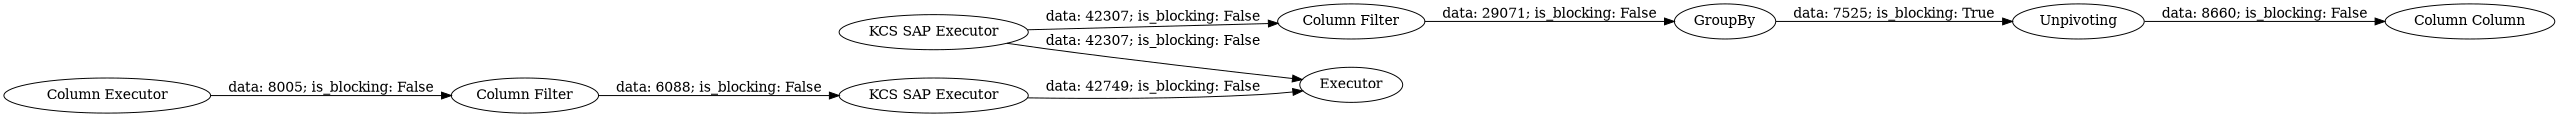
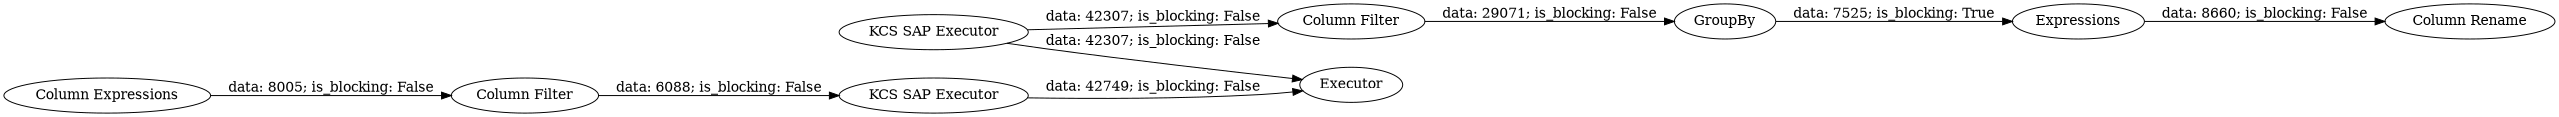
node "Unpivoting": label "Unpivoting" -> "Expressions"
node "Column Column": label "Column Column" -> "Column Rename"
node "Column Executor": label "Column Executor" -> "Column Expressions"
